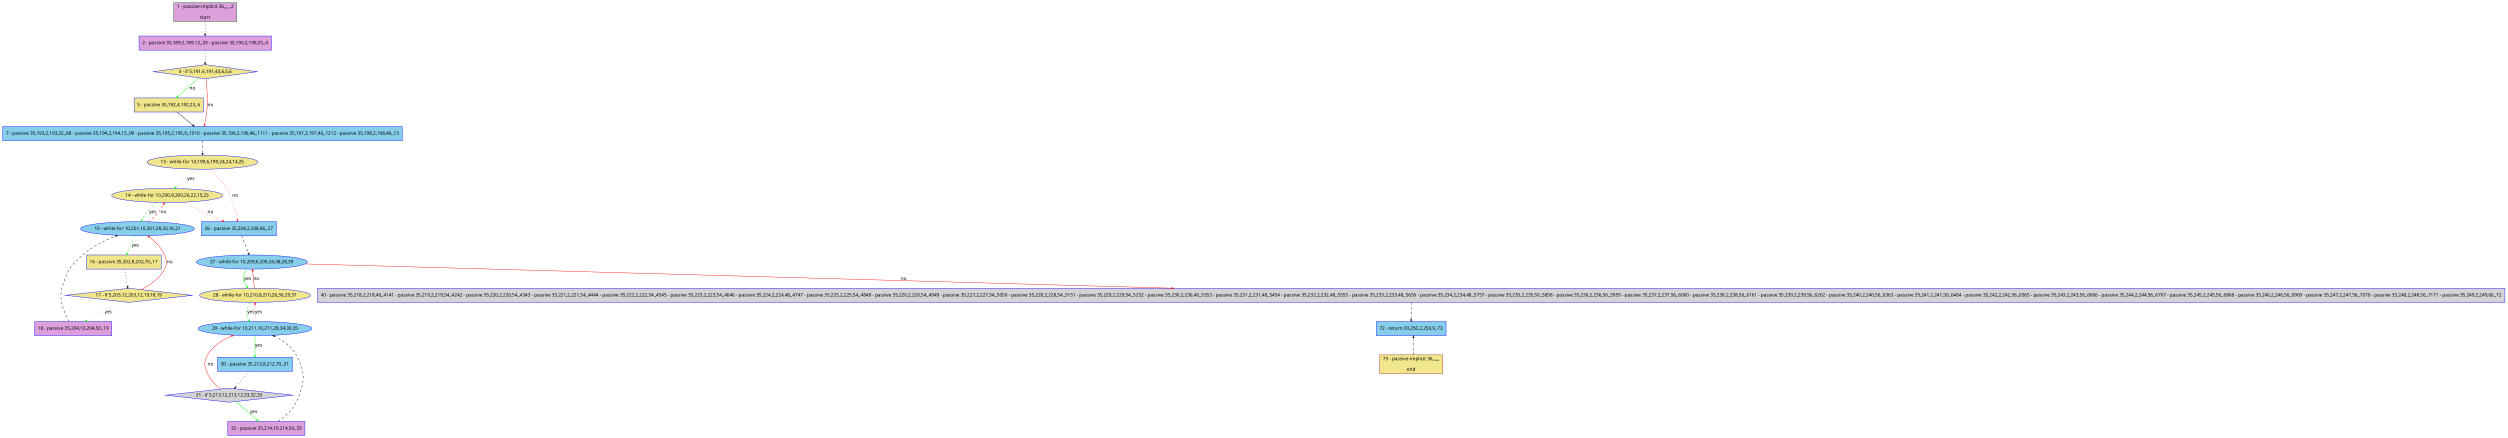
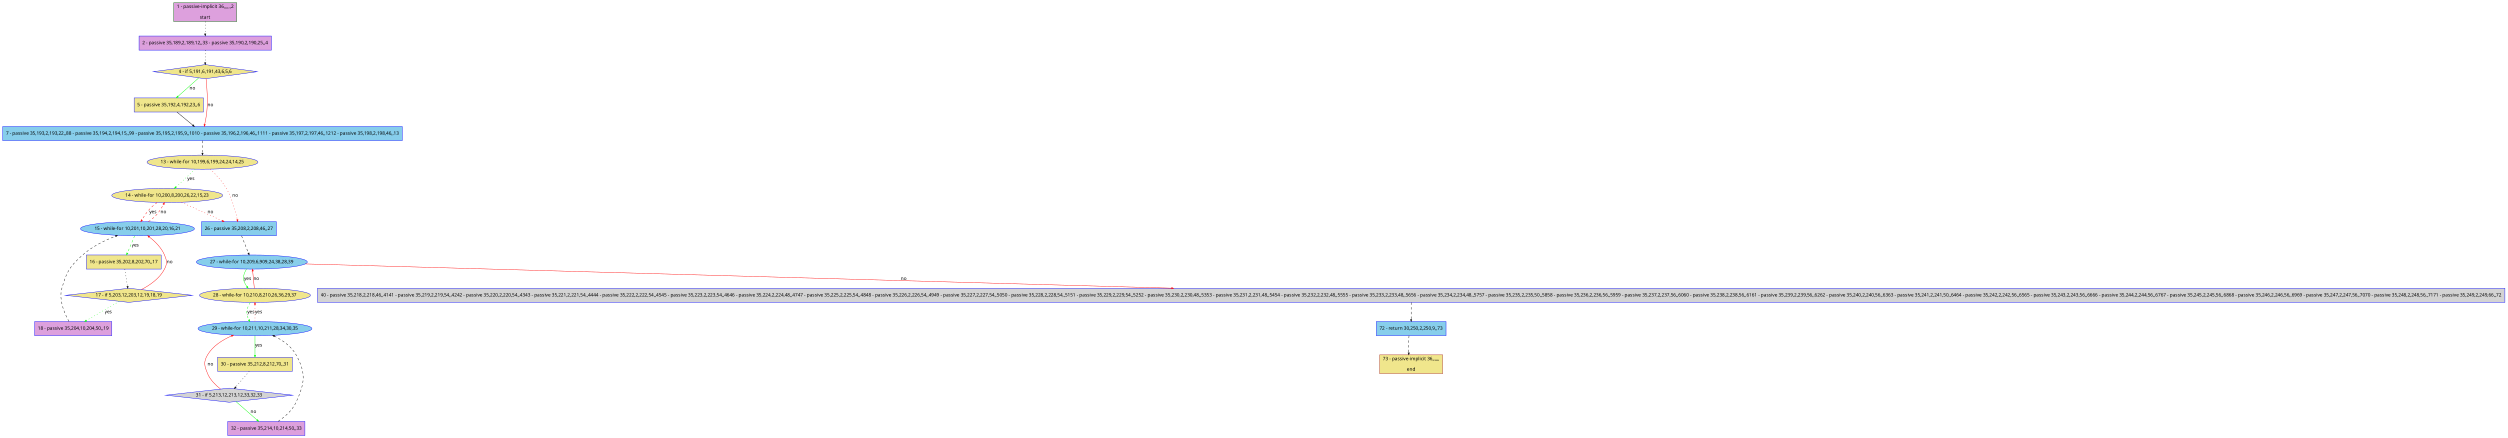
edge "14 - while-for 10,200,8,200,26,22,15,23" -> "15 - while-for 10,201,10,201,28,20,16,21": color #00ff00 -> #ff0000
node "27 - while-for 10,209,6,209,24,38,28,39": label "27 - while-for 10,209,6,209,24,38,28,39" -> "27 - while-for 10,209,6,909,24,38,28,39"
edge "73 - passive-implicit 36,,,,,, end" -> "72 - return 30,250,2,250,9,,73": reversed
node "30 - passive 35,212,8,212,70,,31": fillcolor skyblue -> khaki
edge "31 - if 5,213,12,213,12,33,32,33" -> "32 - passive 35,214,10,214,50,,33": label "yes" -> "no"
